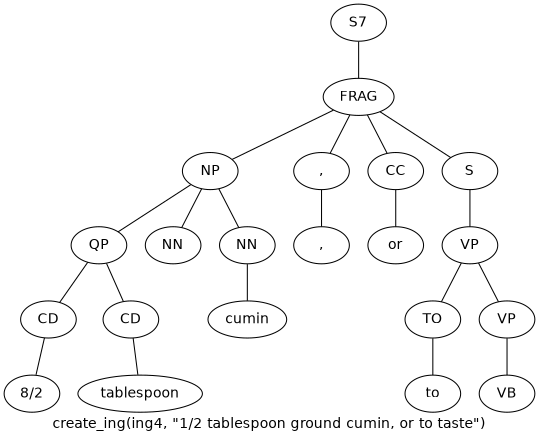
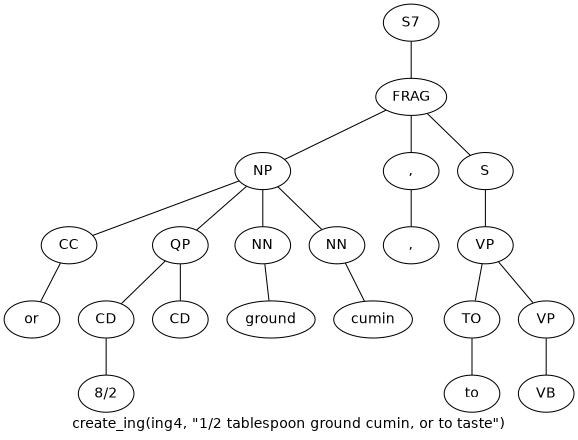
edge "FRAG" -- "CC": now "NP" -- "CC"
node "ground": added
node "tablespoon": removed
